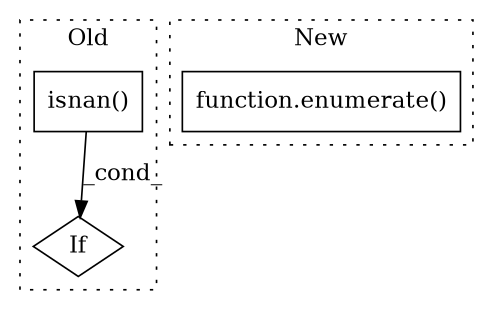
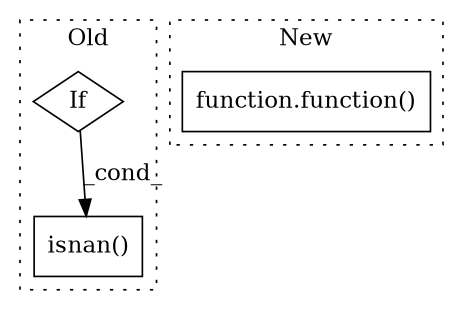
node "function.enumerate()": label "function.enumerate()" -> "function.function()"
edge "isnan()" -> "If": reversed
